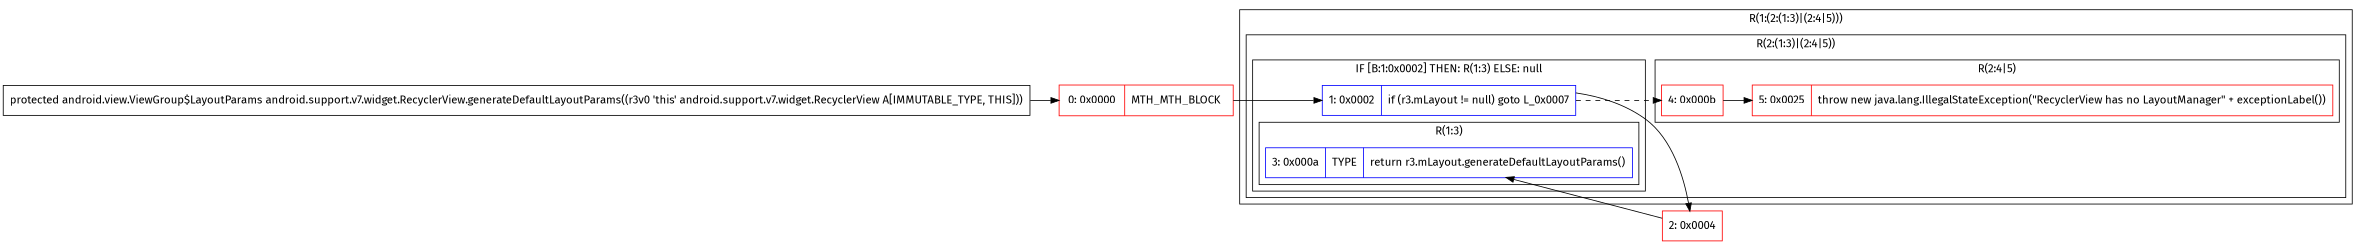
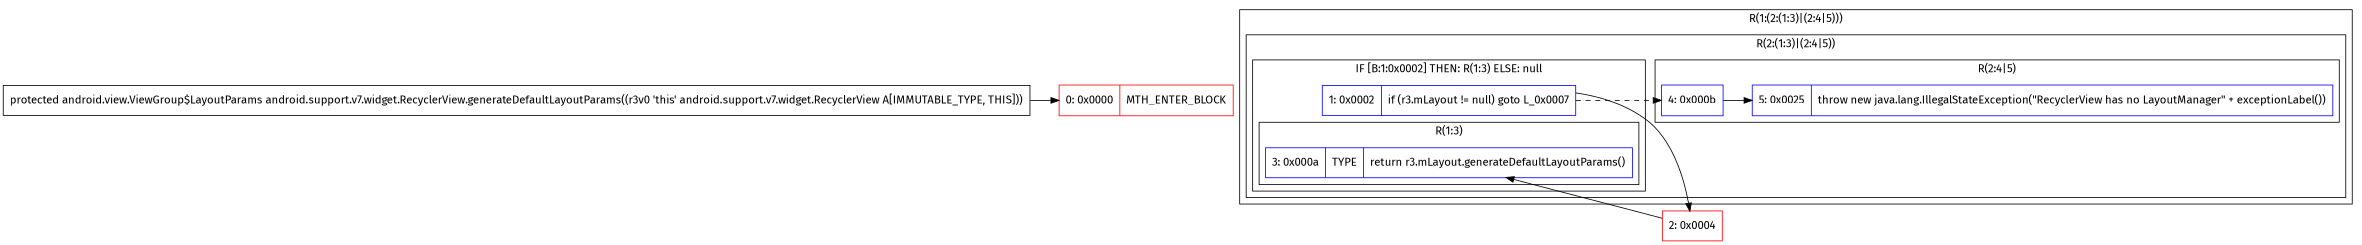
node "0: 0x0000": text "MTH_MTH_BLOCK" -> "MTH_ENTER_BLOCK"
edge "0: 0x0000" -> "1: 0x0002": removed
node "4: 0x000b": color red -> blue
node "5: 0x0025": color red -> blue
